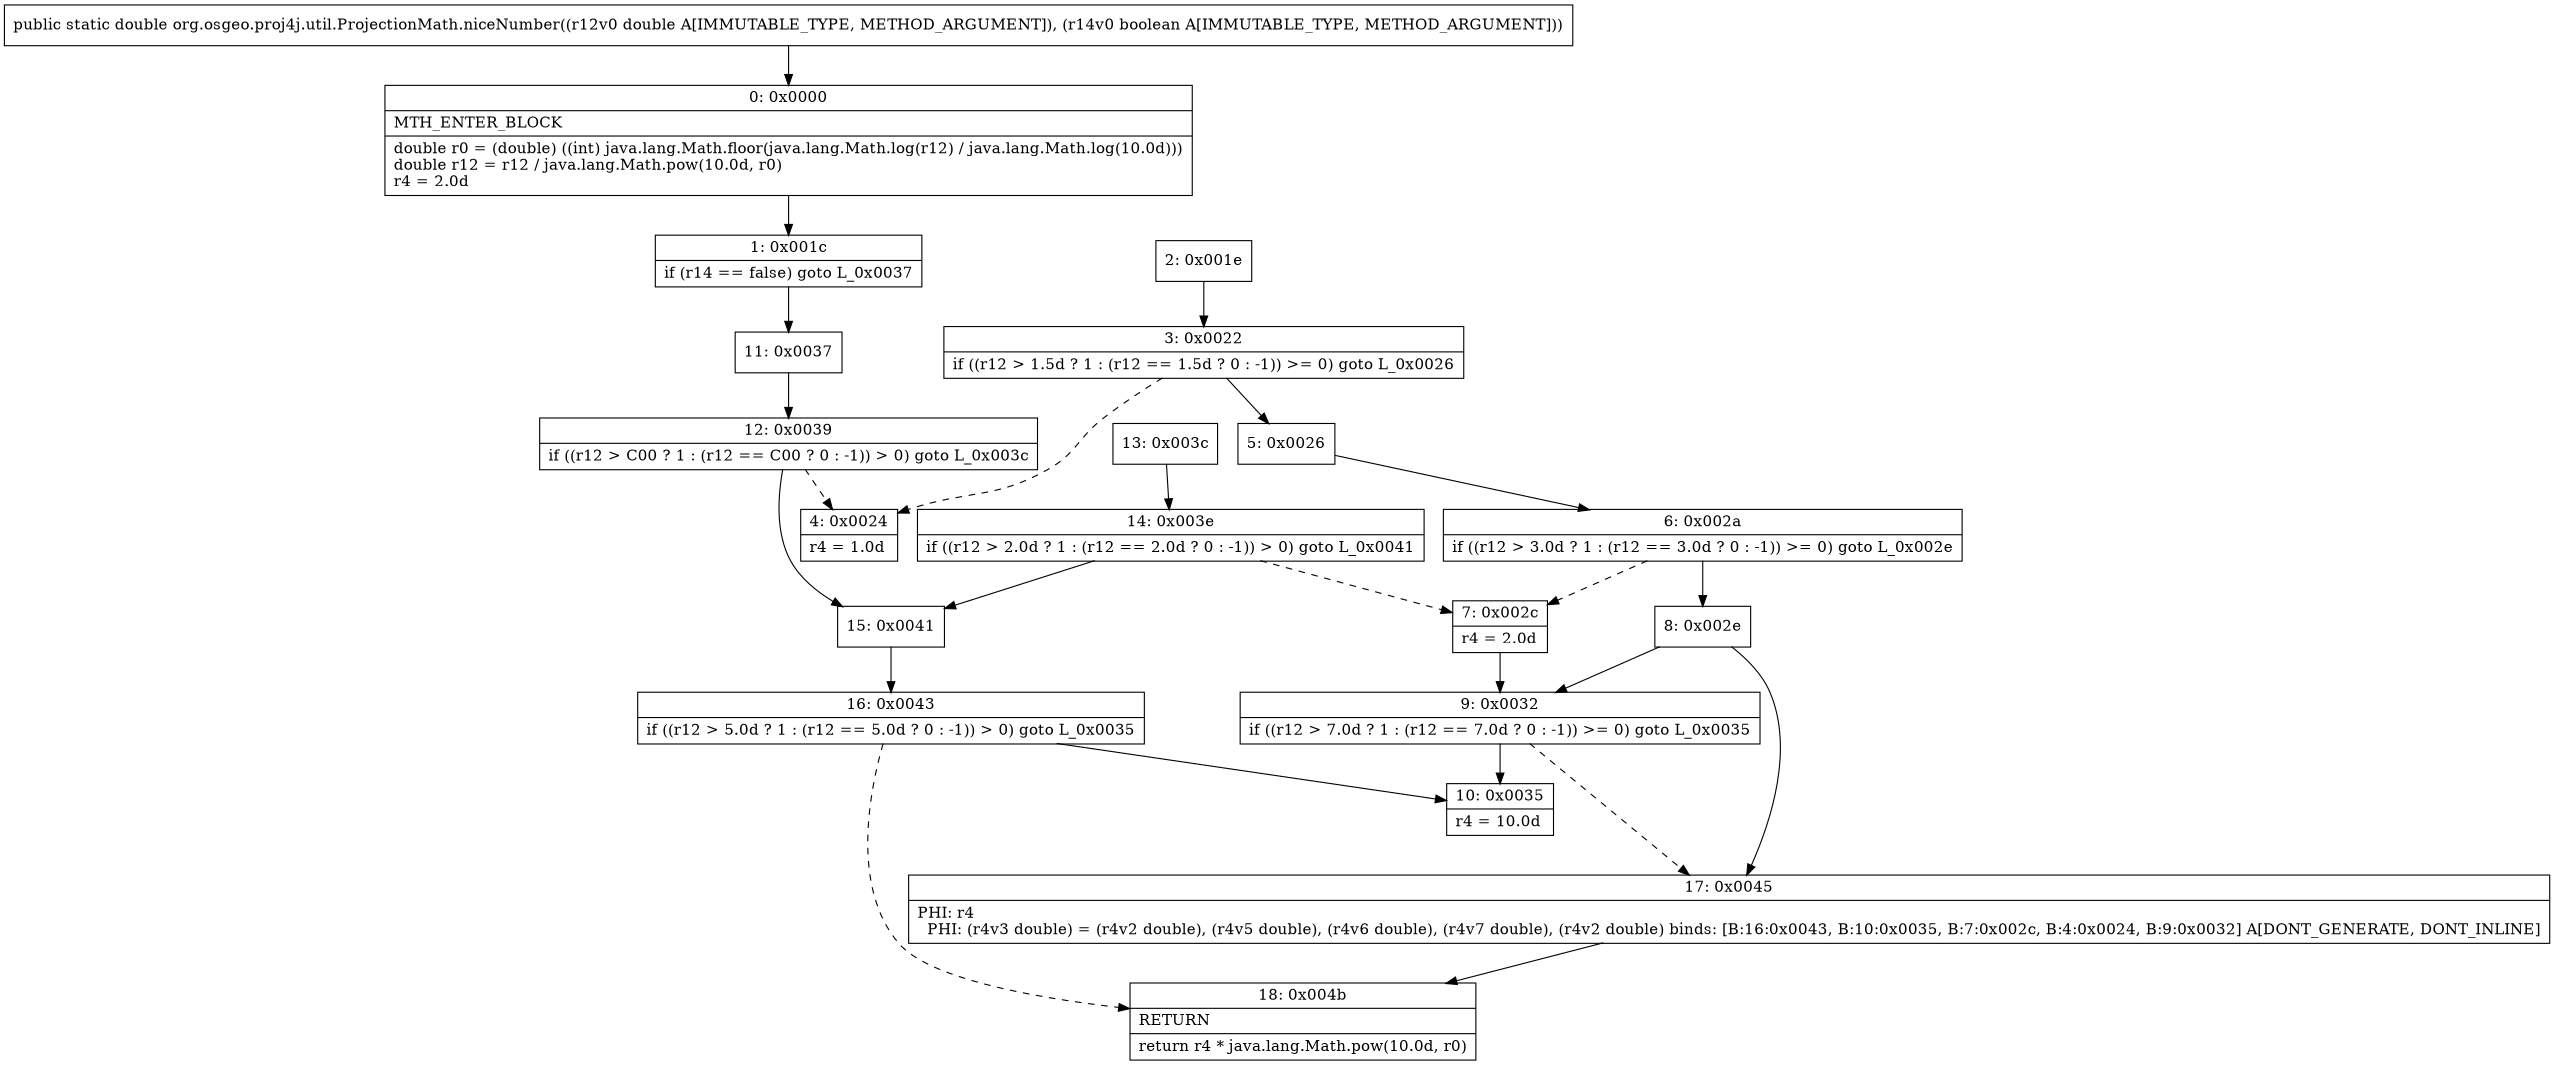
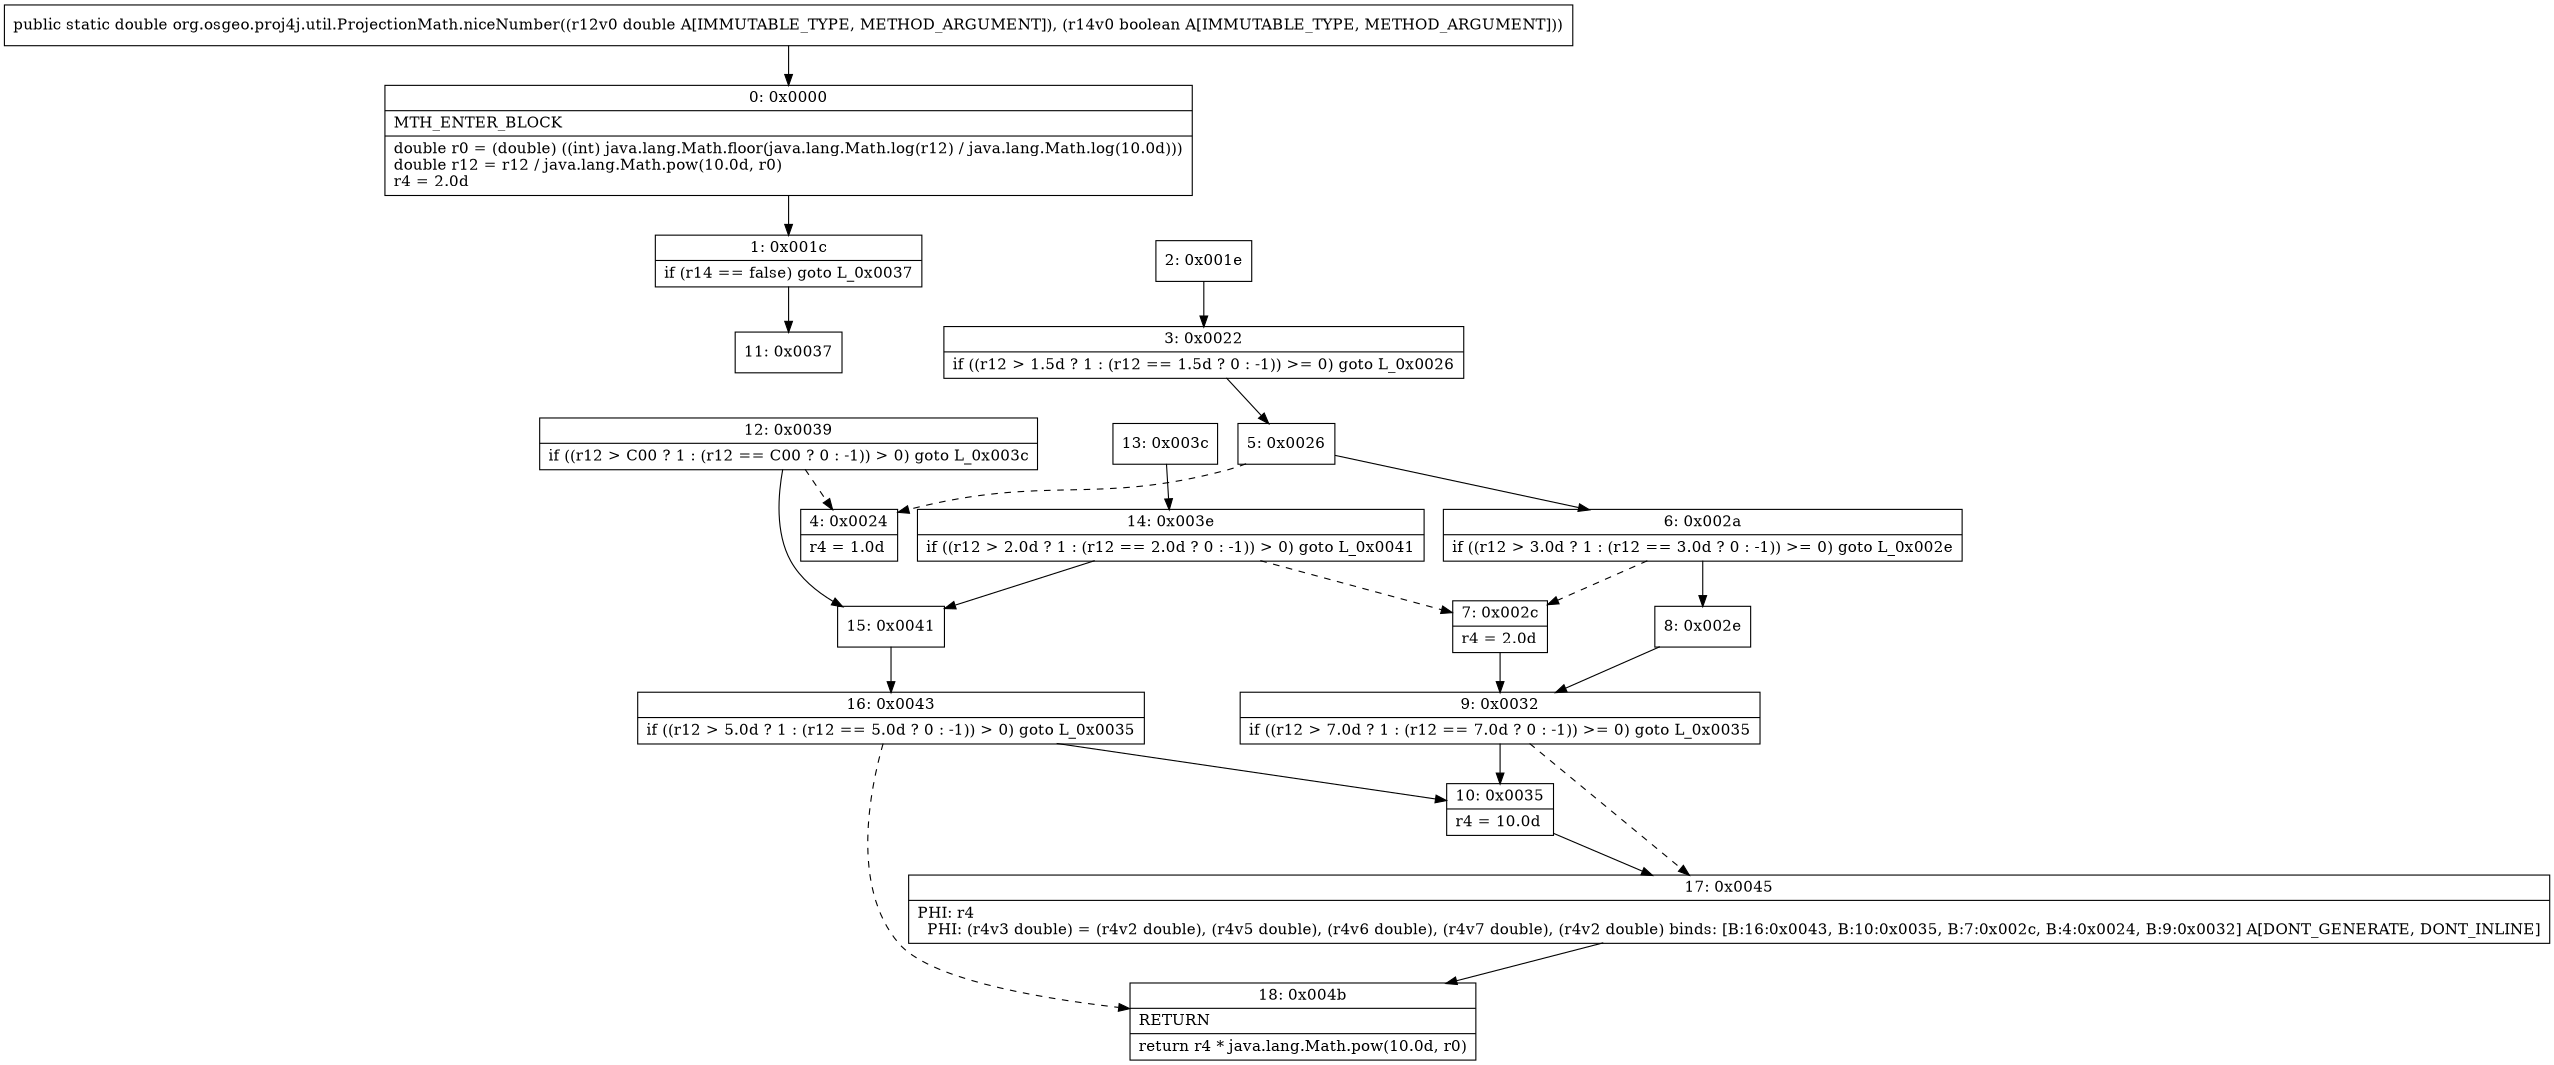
edge "11: 0x0037" -> "12: 0x0039": removed
edge "3: 0x0022" -> "4: 0x0024": now "5: 0x0026" -> "4: 0x0024"
edge "8: 0x002e" -> "17: 0x0045": now "10: 0x0035" -> "17: 0x0045"
